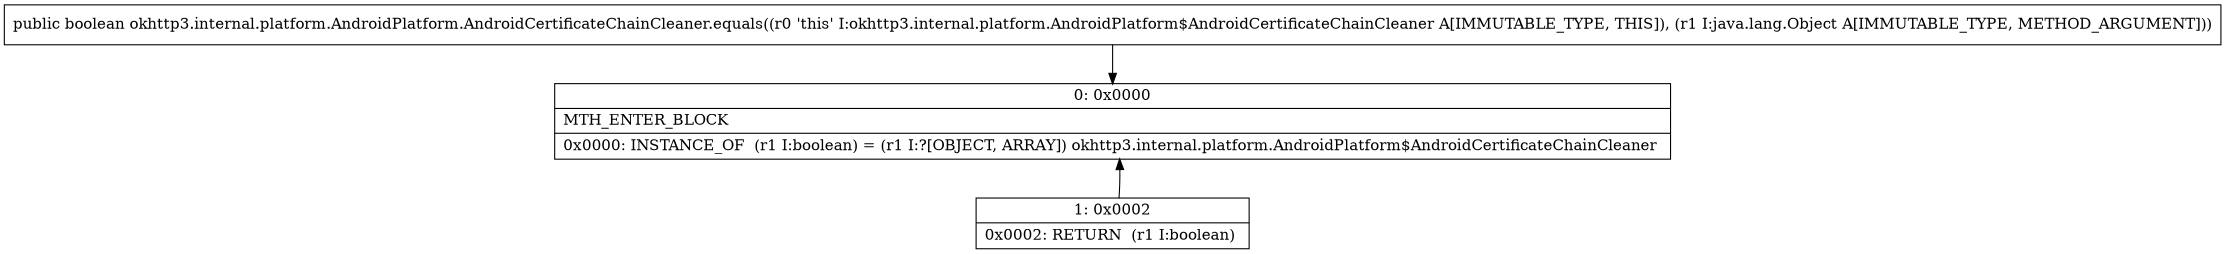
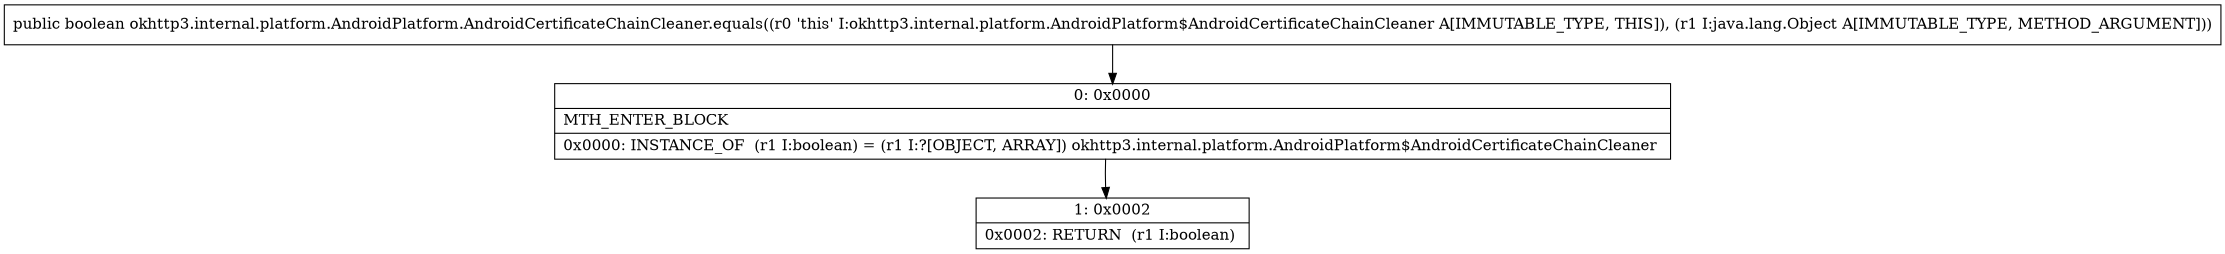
edge "1: 0x0002" -> "0: 0x0000": reversed
